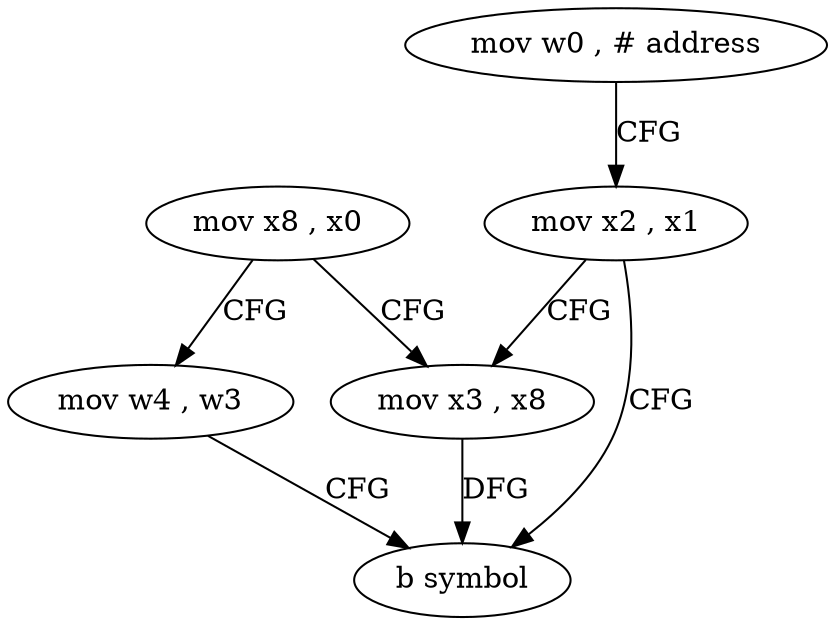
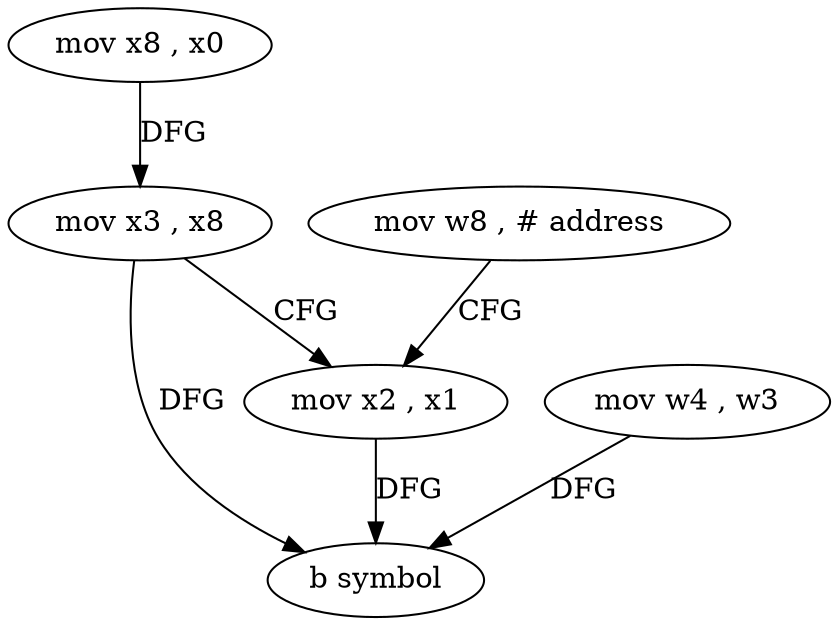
node "mov w0 , # address": label "mov w0 , # address" -> "mov w8 , # address"
edge "mov x8 , x0" -> "mov w4 , w3": removed, label "CFG"
edge "mov x2 , x1" -> "mov x3 , x8": reversed
edge "mov x8 , x0" -> "mov x3 , x8": label "CFG" -> "DFG"
edge "mov x2 , x1" -> "b symbol": label "CFG" -> "DFG"
edge "mov w4 , w3" -> "b symbol": label "CFG" -> "DFG"
